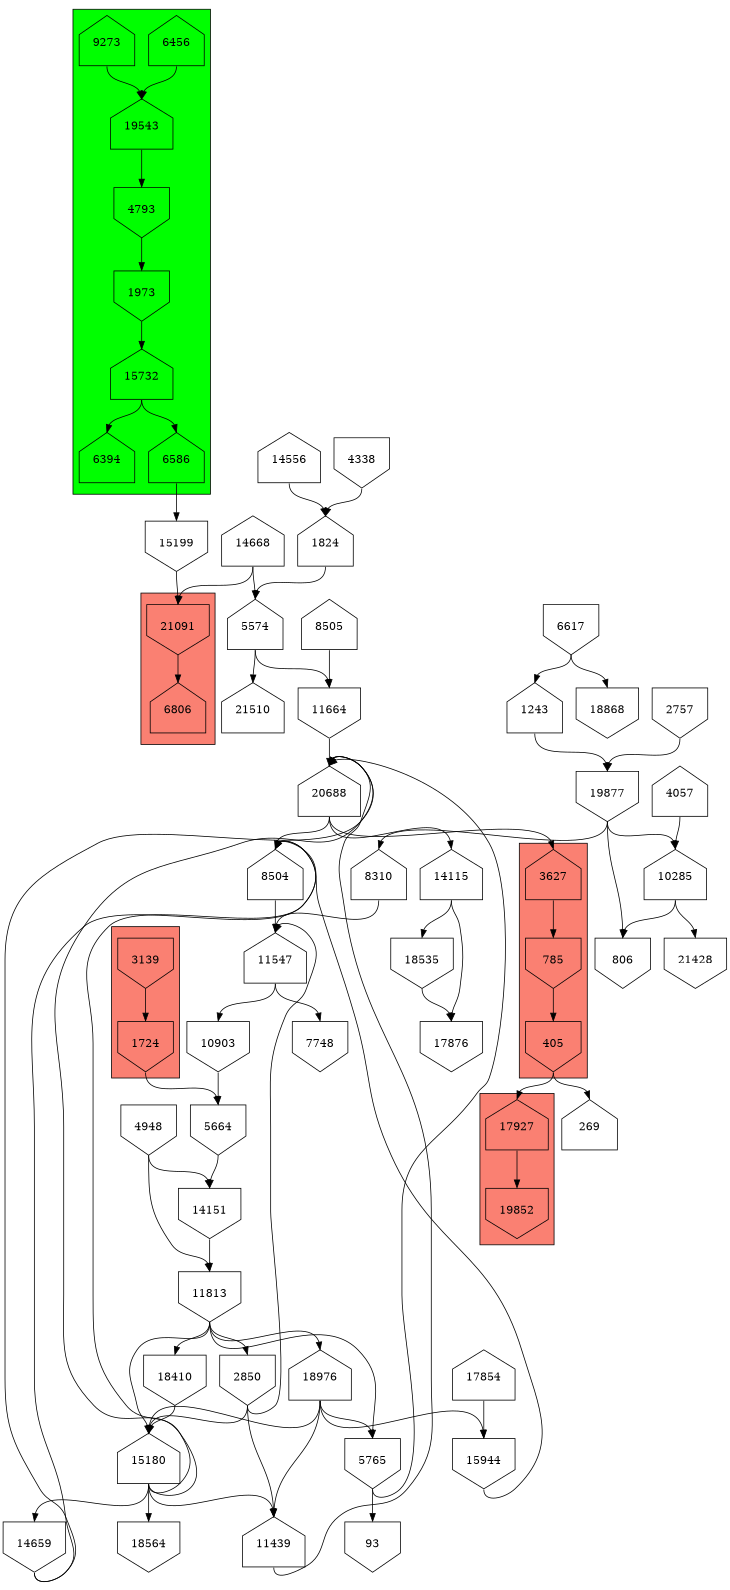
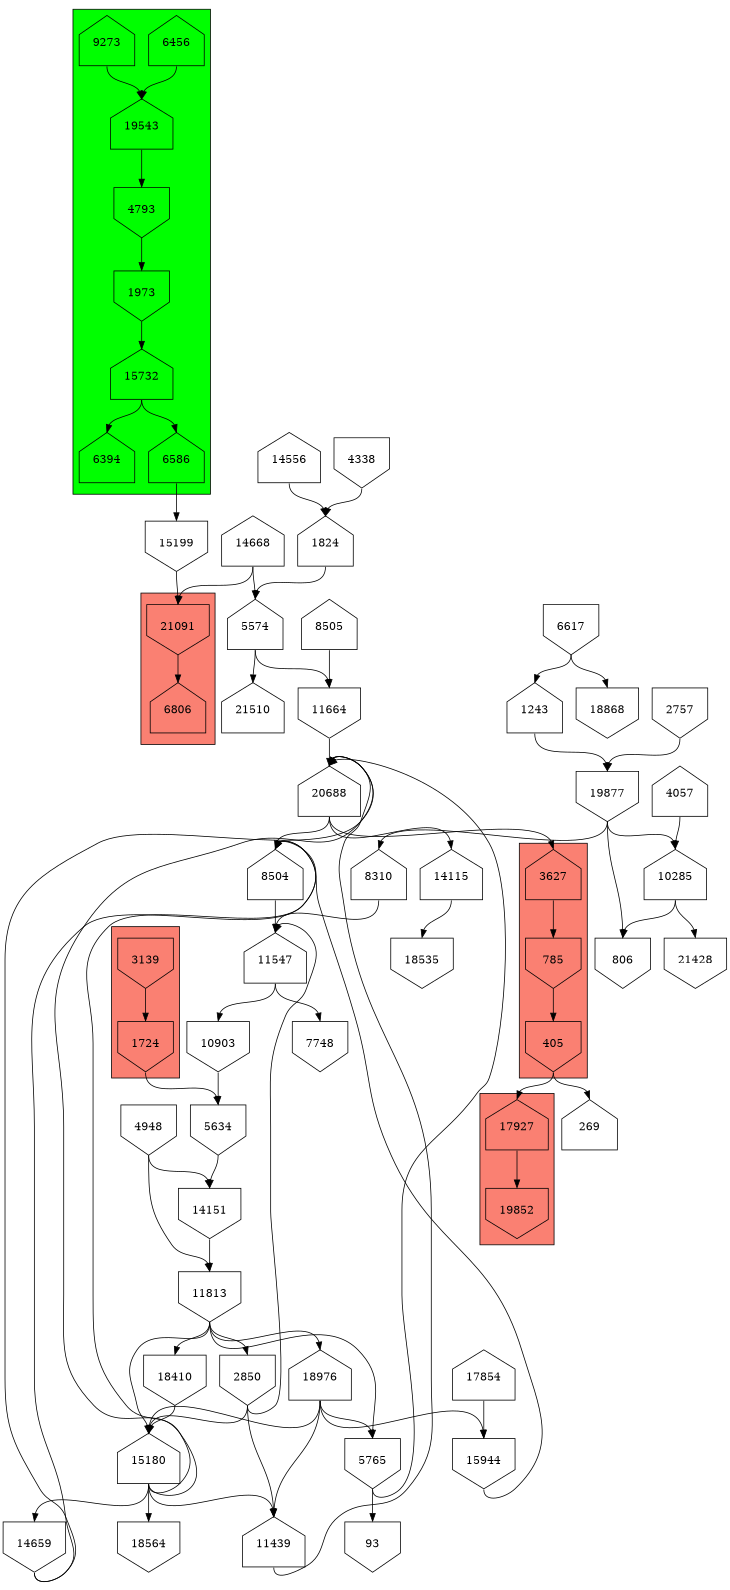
node "17876": removed
node "5664": label "5664" -> "5634"
